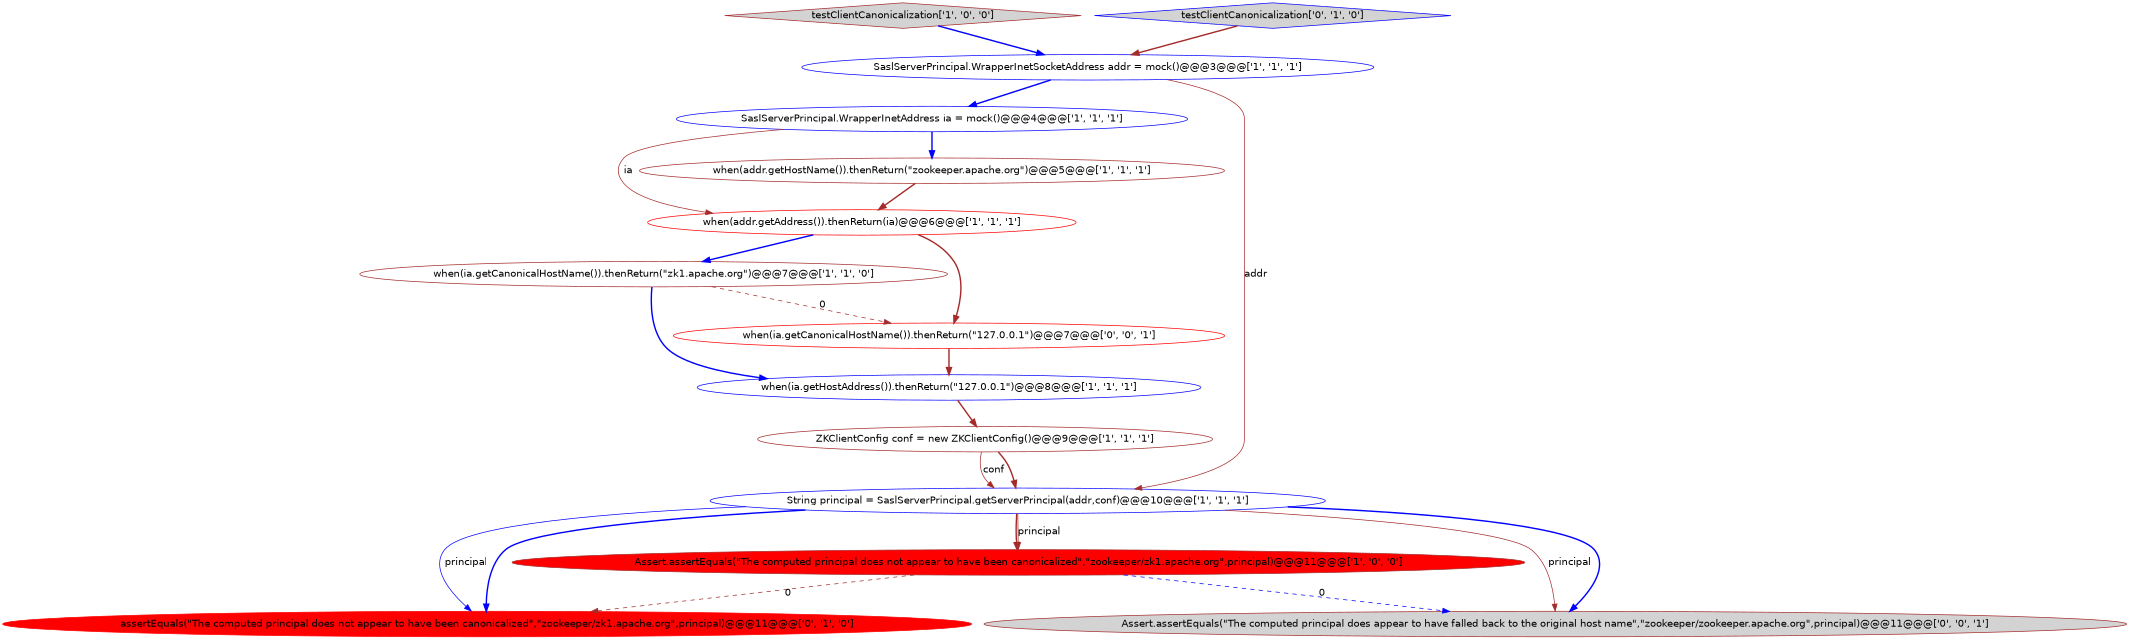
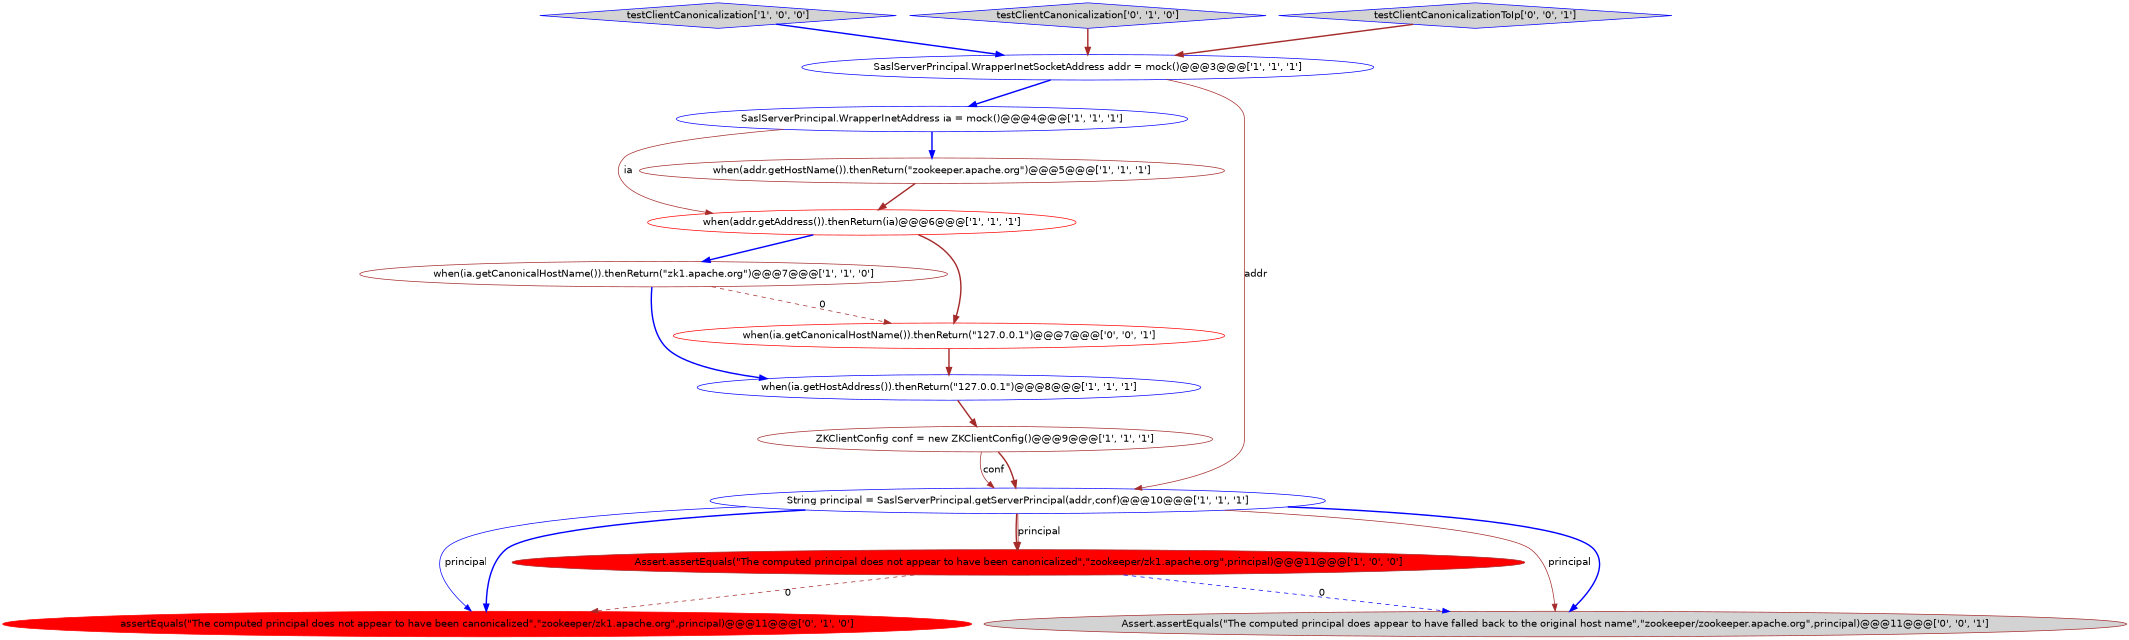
node "testClientCanonicalization['1', '0', '0']": color brown -> blue
node "testClientCanonicalizationToIp['0', '0', '1']": added
